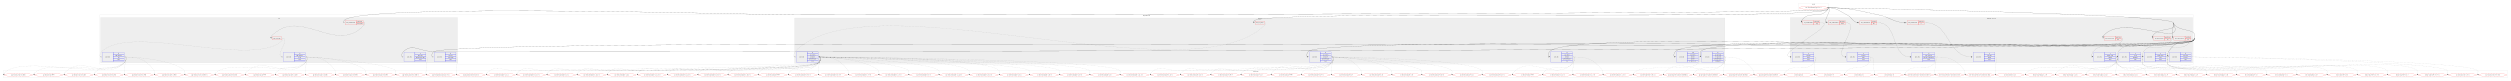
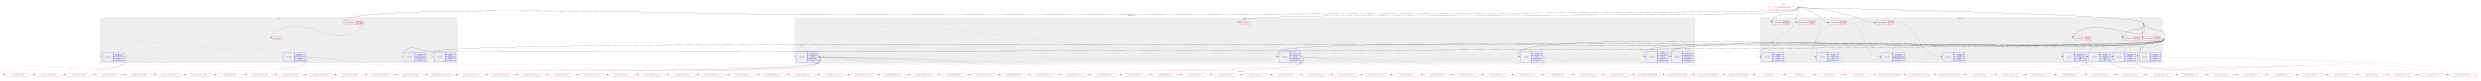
node "sys-devel/automake-1.15-r1": removed
